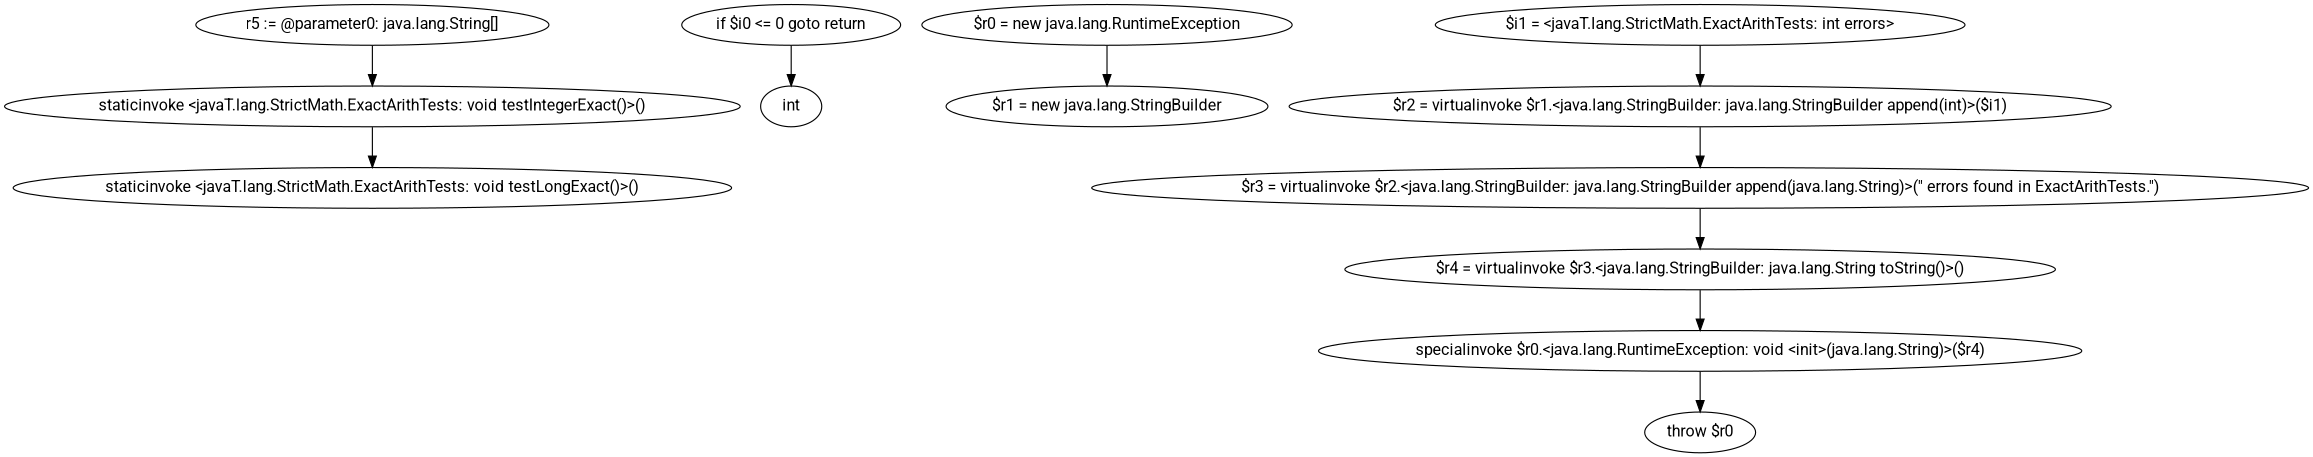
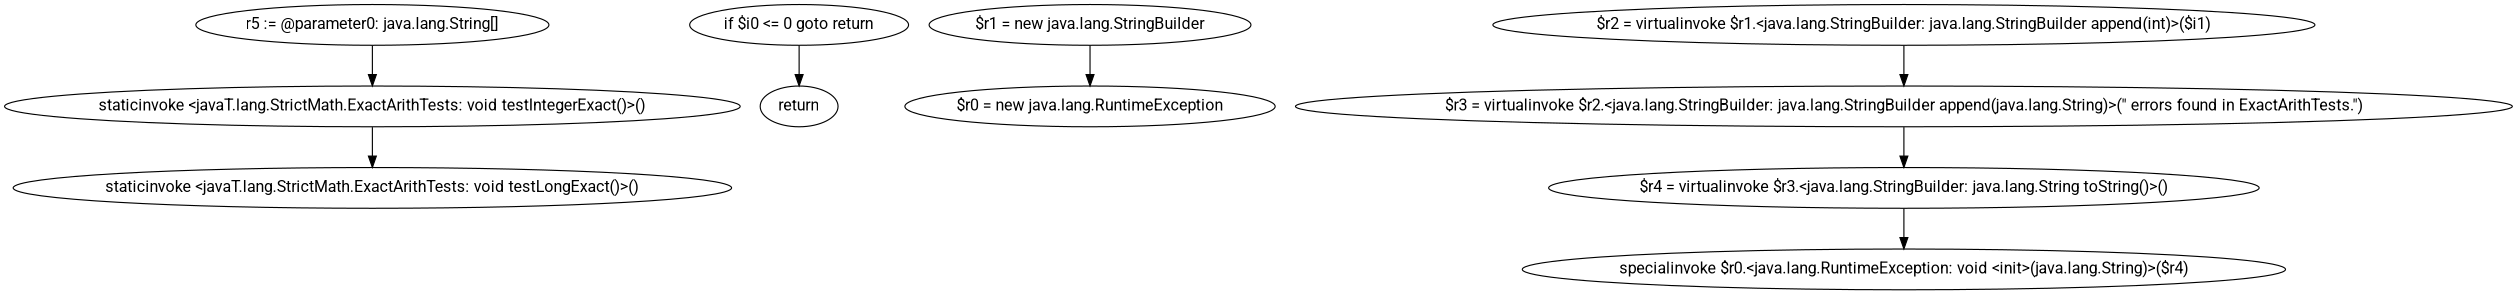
node "$i1 = <javaT.lang.StrictMath.ExactArithTests: int errors>": removed
edge "$r0 = new java.lang.RuntimeException" -> "$r1 = new java.lang.StringBuilder": reversed
node "int": label "int" -> "return"
node "throw $r0": removed
